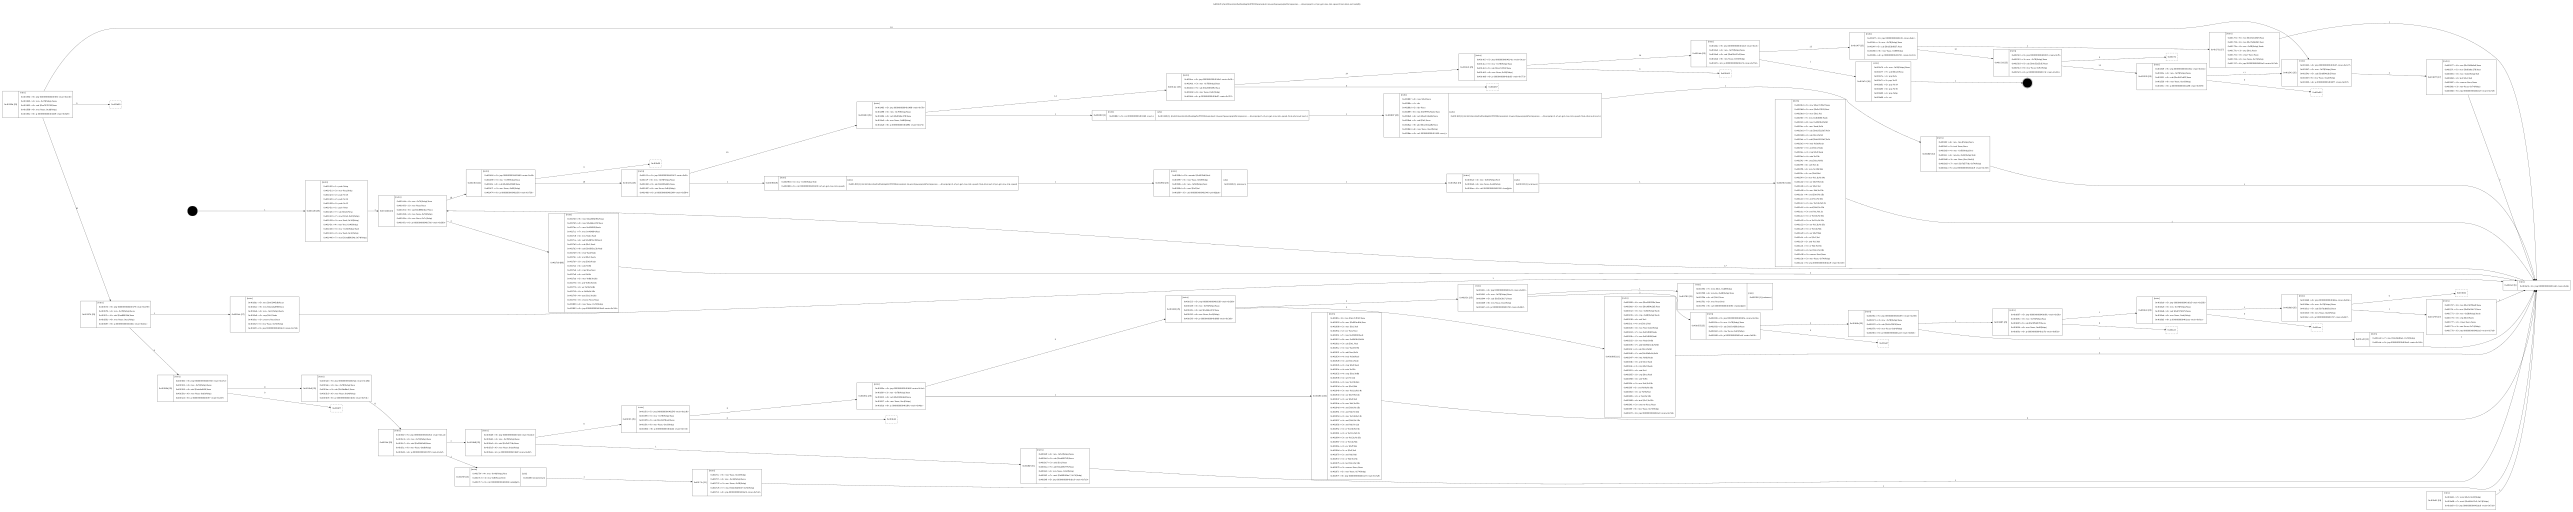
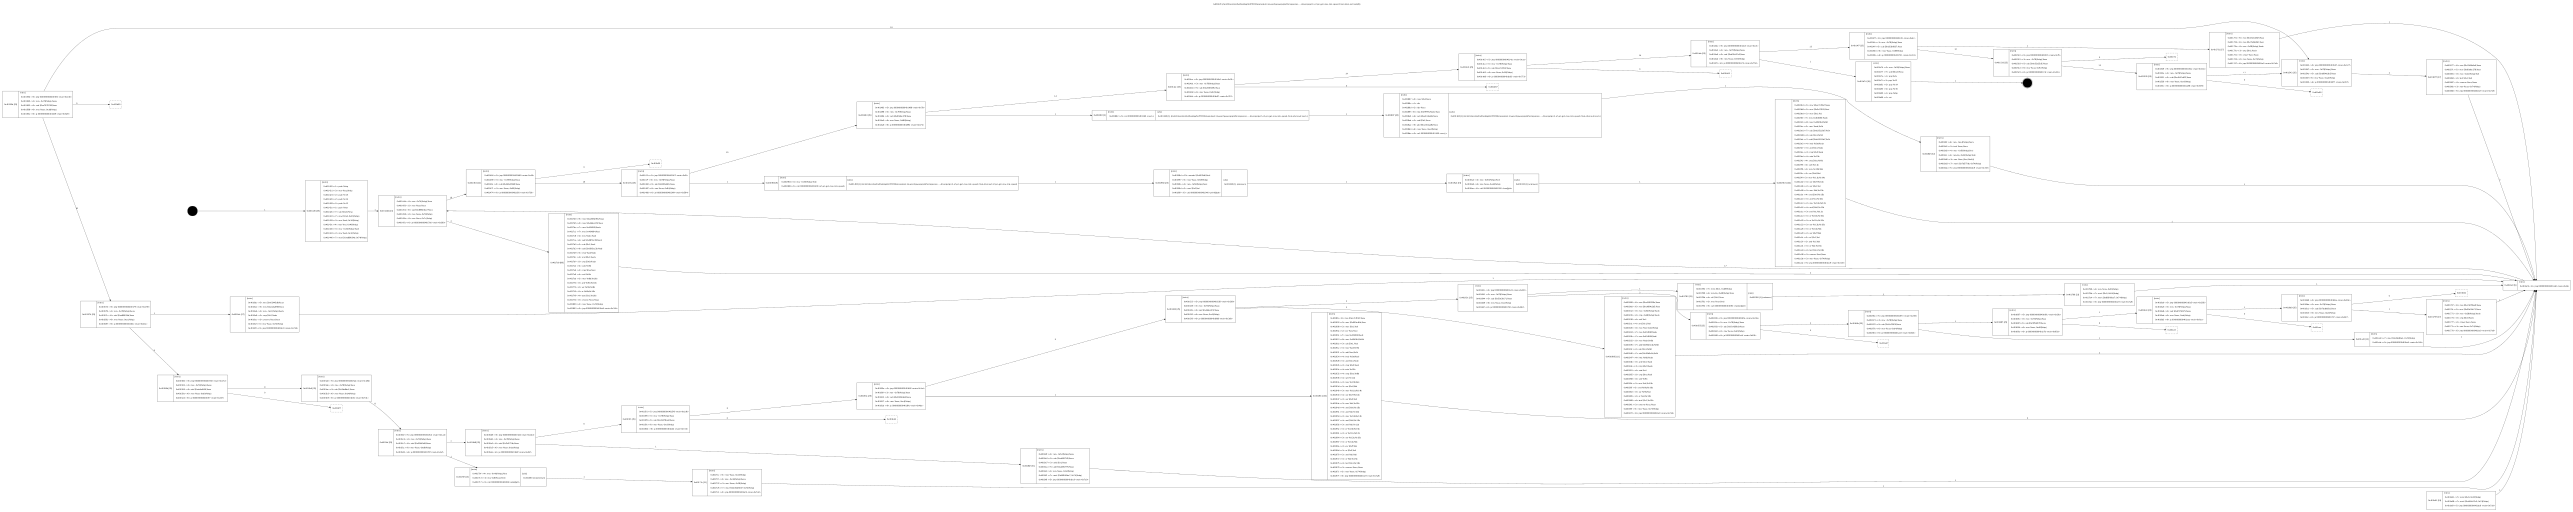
node "0x401799 [23]": added
